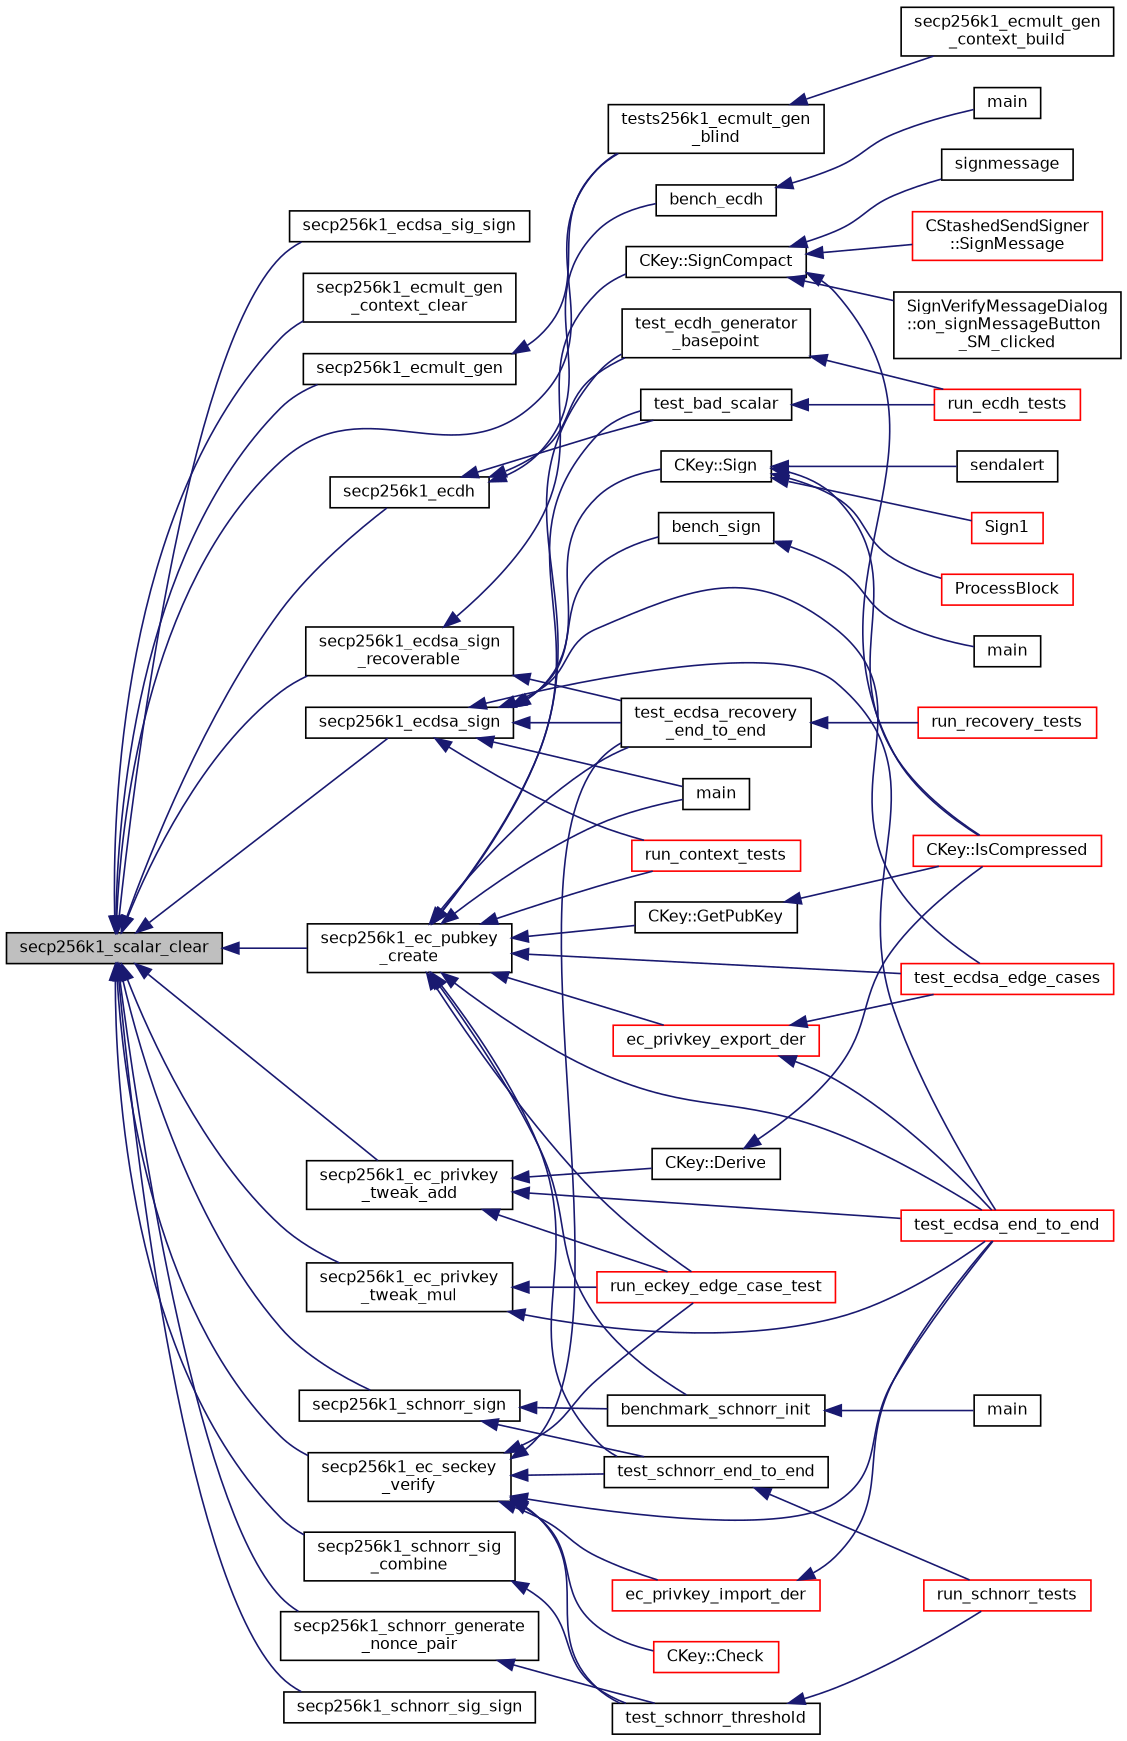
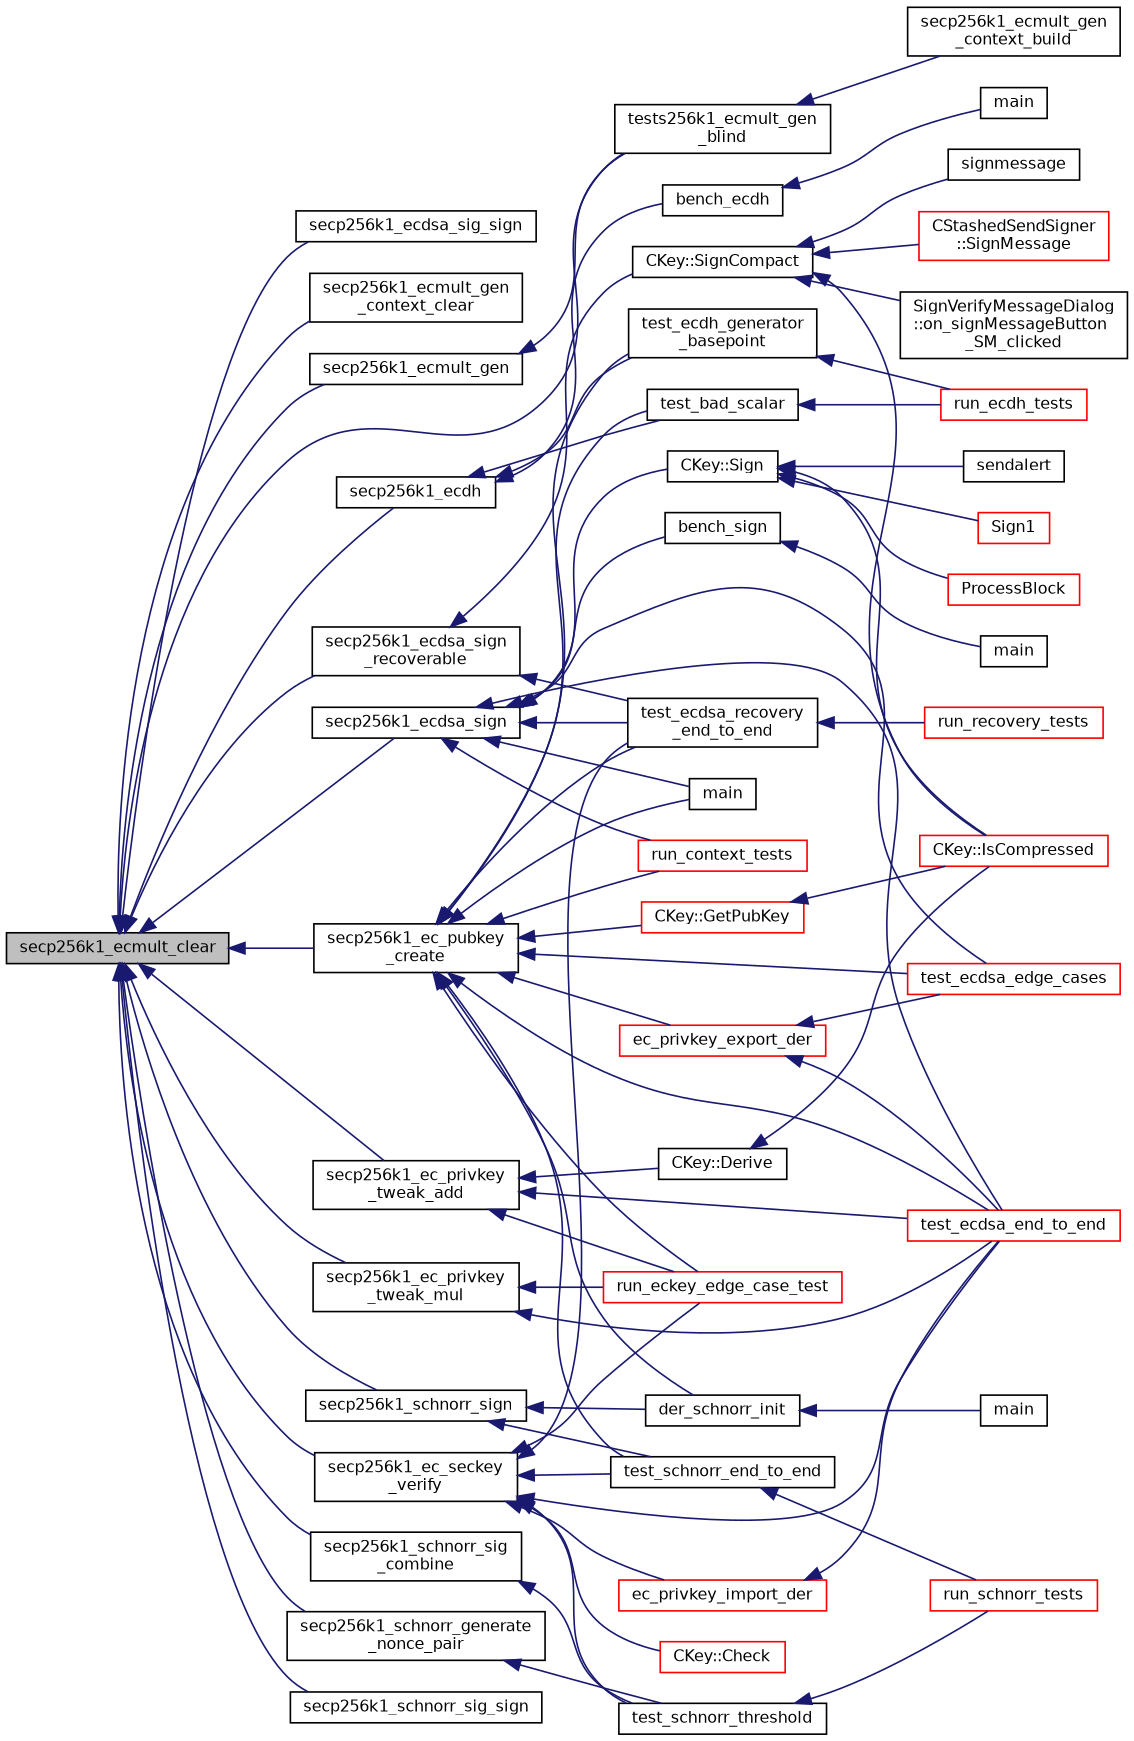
node "CKey::GetPubKey": color black -> red
node "secp256k1_scalar_clear": label "secp256k1_scalar_clear" -> "secp256k1_ecmult_clear"
node "benchmark_schnorr_init": label "benchmark_schnorr_init" -> "der_schnorr_init"
